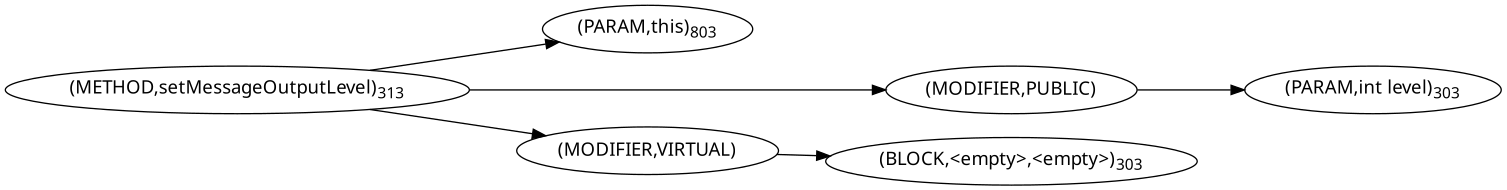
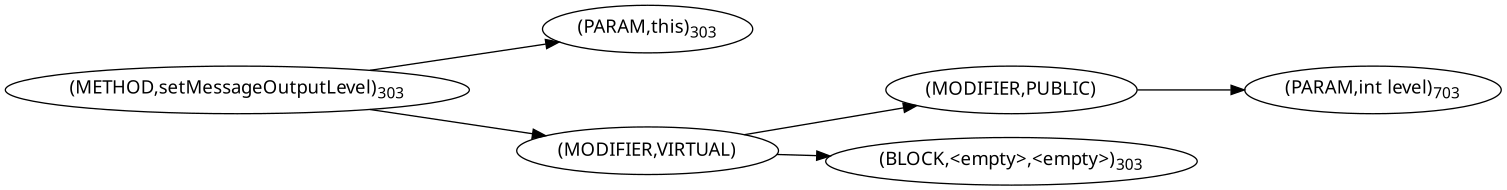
node "(PARAM,this)": text "803" -> "303"
node "(METHOD,setMessageOutputLevel)": text "313" -> "303"
node "(PARAM,int level)": text "303" -> "703"
edge "(METHOD,setMessageOutputLevel)" -> "(MODIFIER,PUBLIC)": now "(MODIFIER,VIRTUAL)" -> "(MODIFIER,PUBLIC)"
